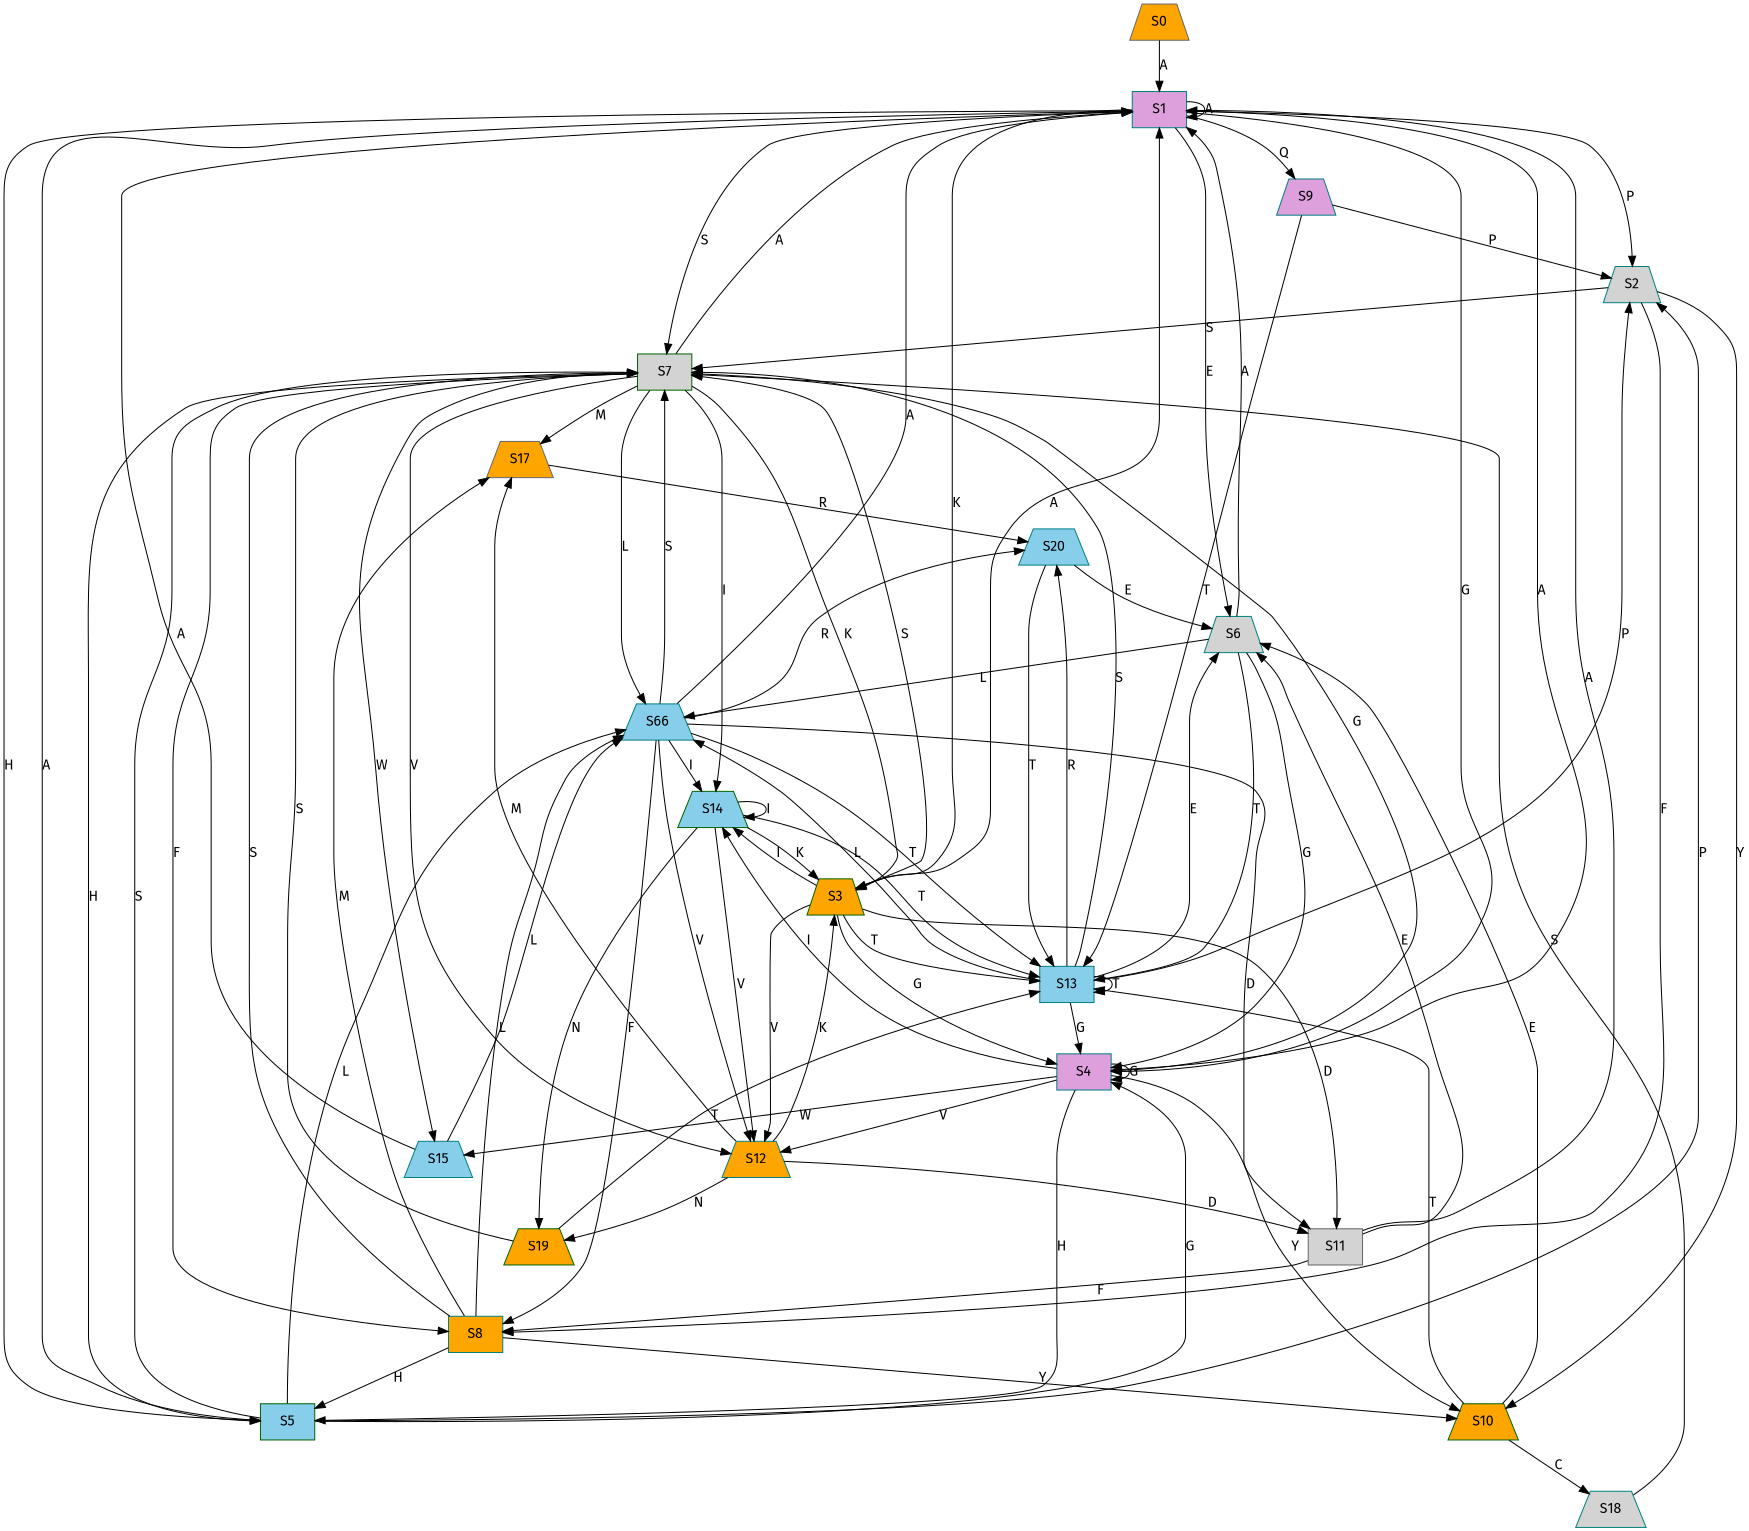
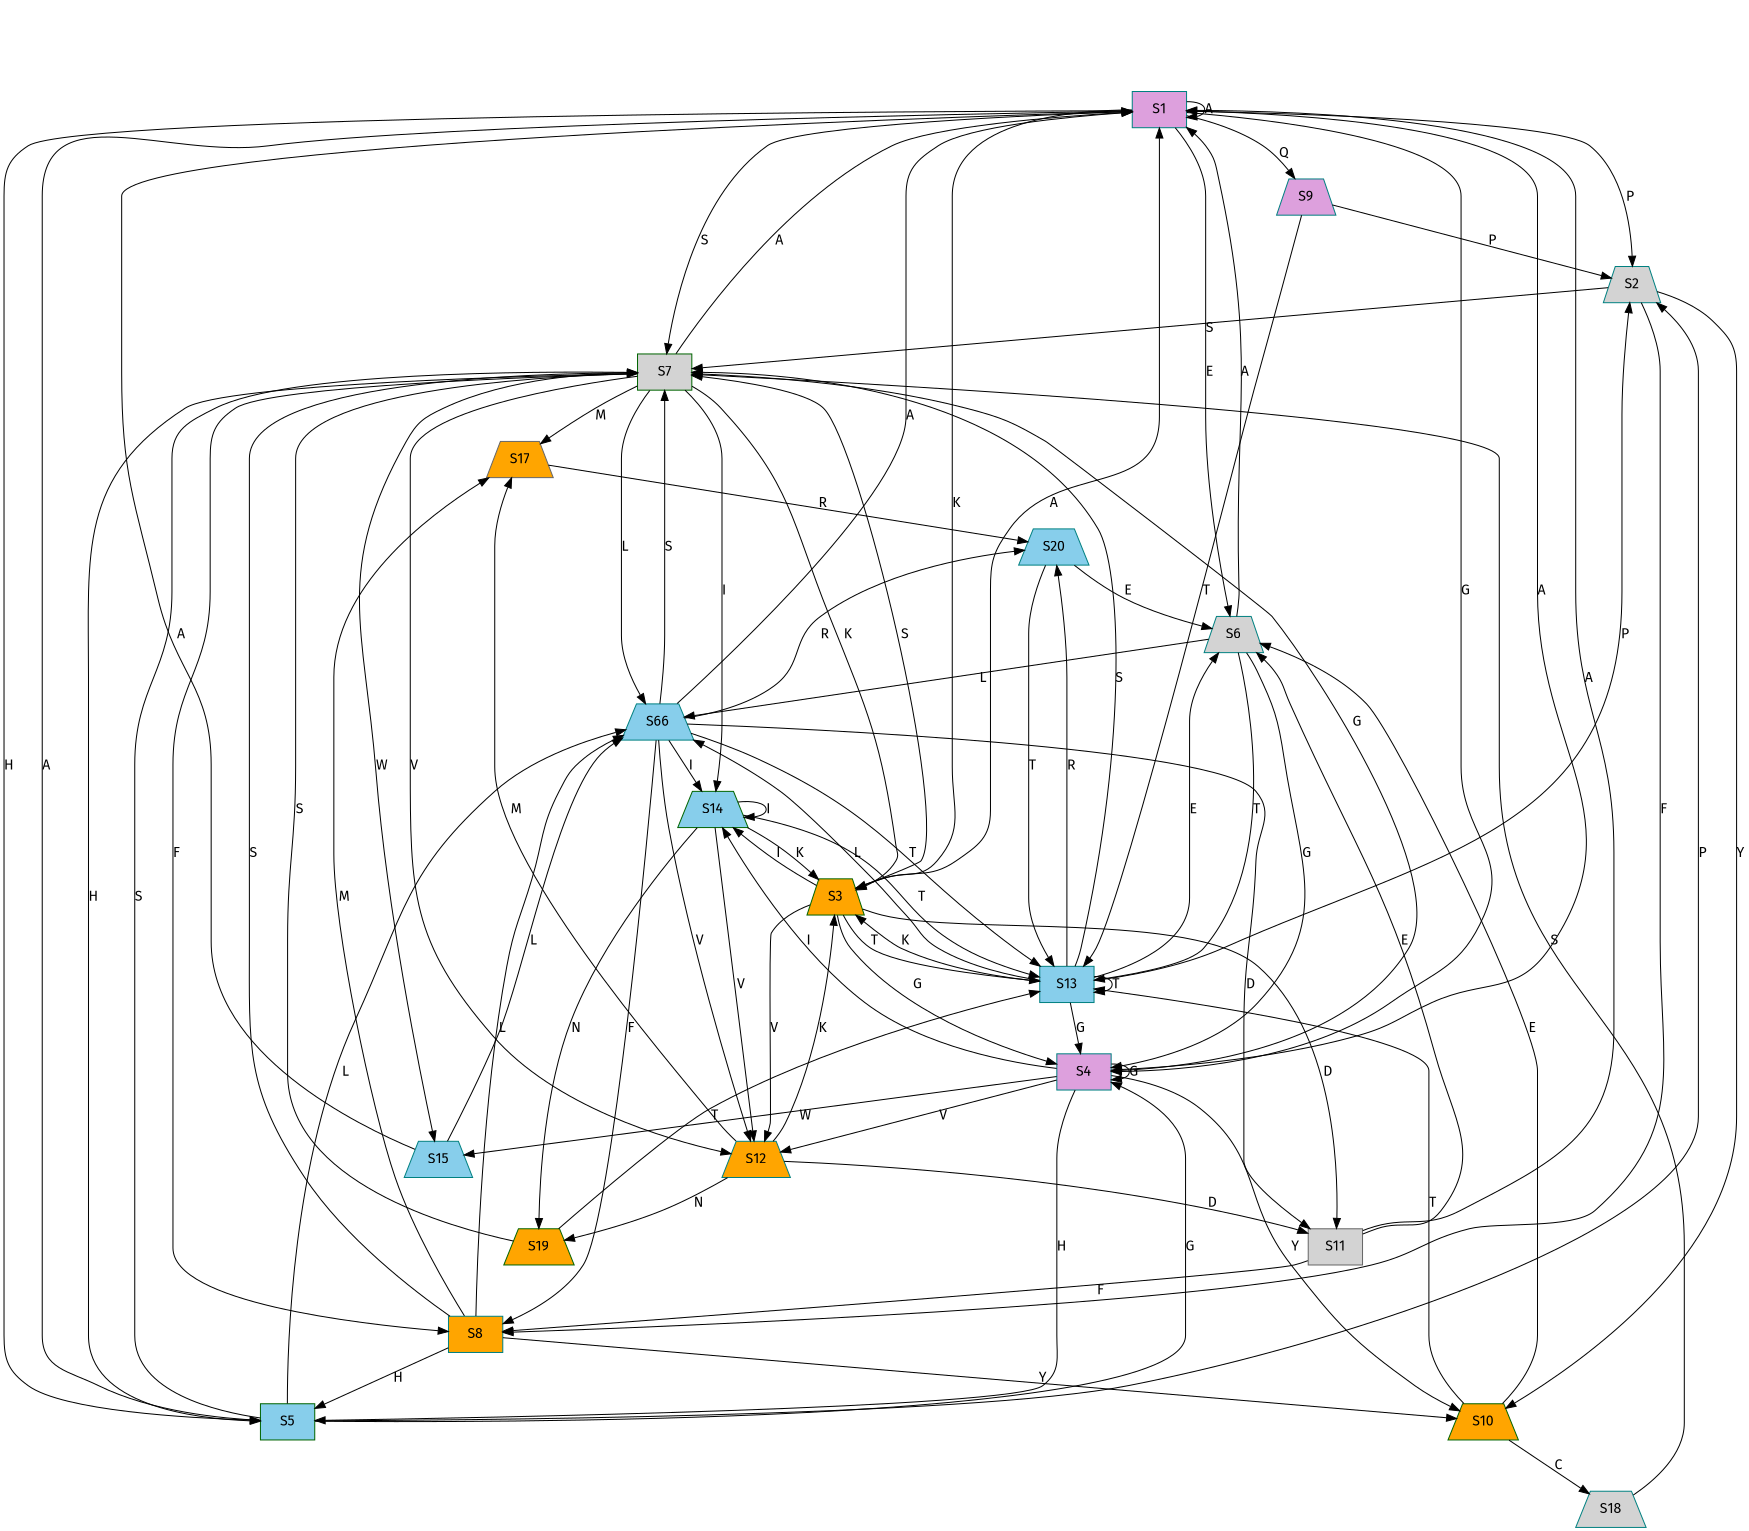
node "S0": removed
edge "S13" -> "S3": added, label "K"
